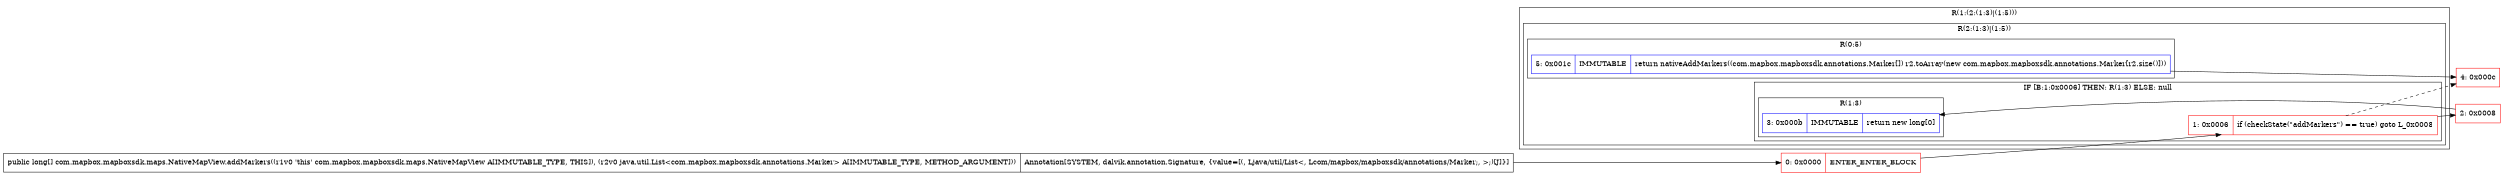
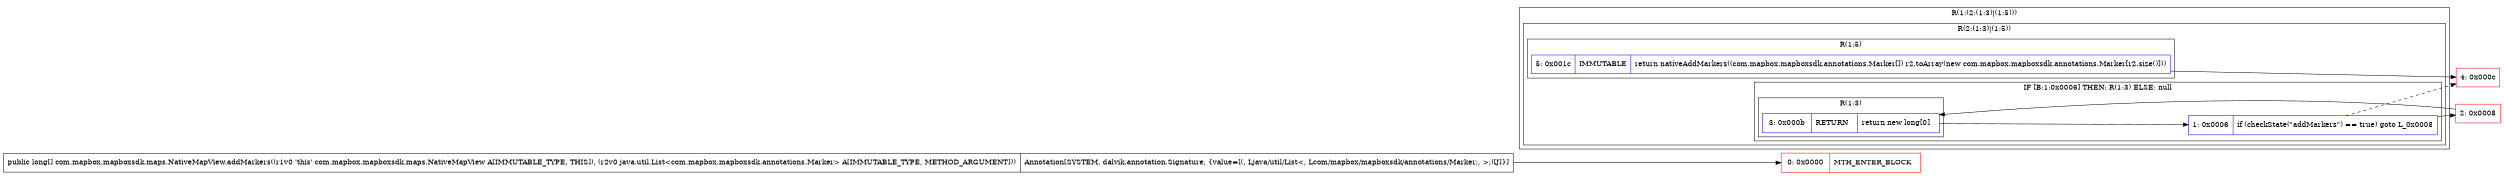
cluster "R(0:5)": label "R(0:5)" -> "R(1:5)"
node "3: 0x000b": text "IMMUTABLE" -> "RETURN"
node "1: 0x0006": color red -> blue
edge "0: 0x0000" -> "1: 0x0006": now "3: 0x000b" -> "1: 0x0006"
node "0: 0x0000": text "ENTER_ENTER_BLOCK" -> "MTH_ENTER_BLOCK"
